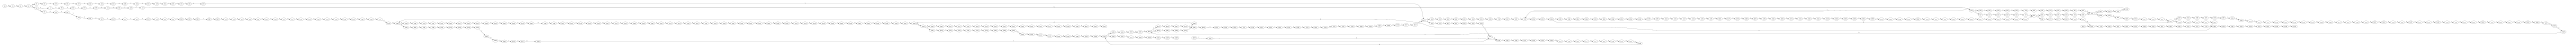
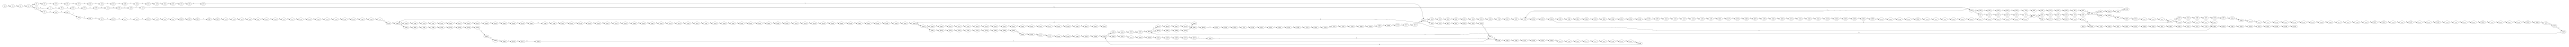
node "S273": added
